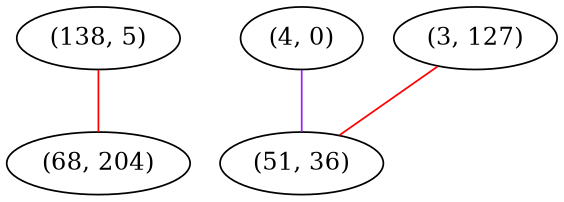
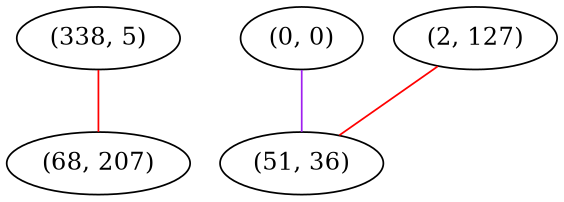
node "(138, 5)": label "(138, 5)" -> "(338, 5)"
node "(4, 0)": label "(4, 0)" -> "(0, 0)"
node "(3, 127)": label "(3, 127)" -> "(2, 127)"
node "(68, 204)": label "(68, 204)" -> "(68, 207)"
